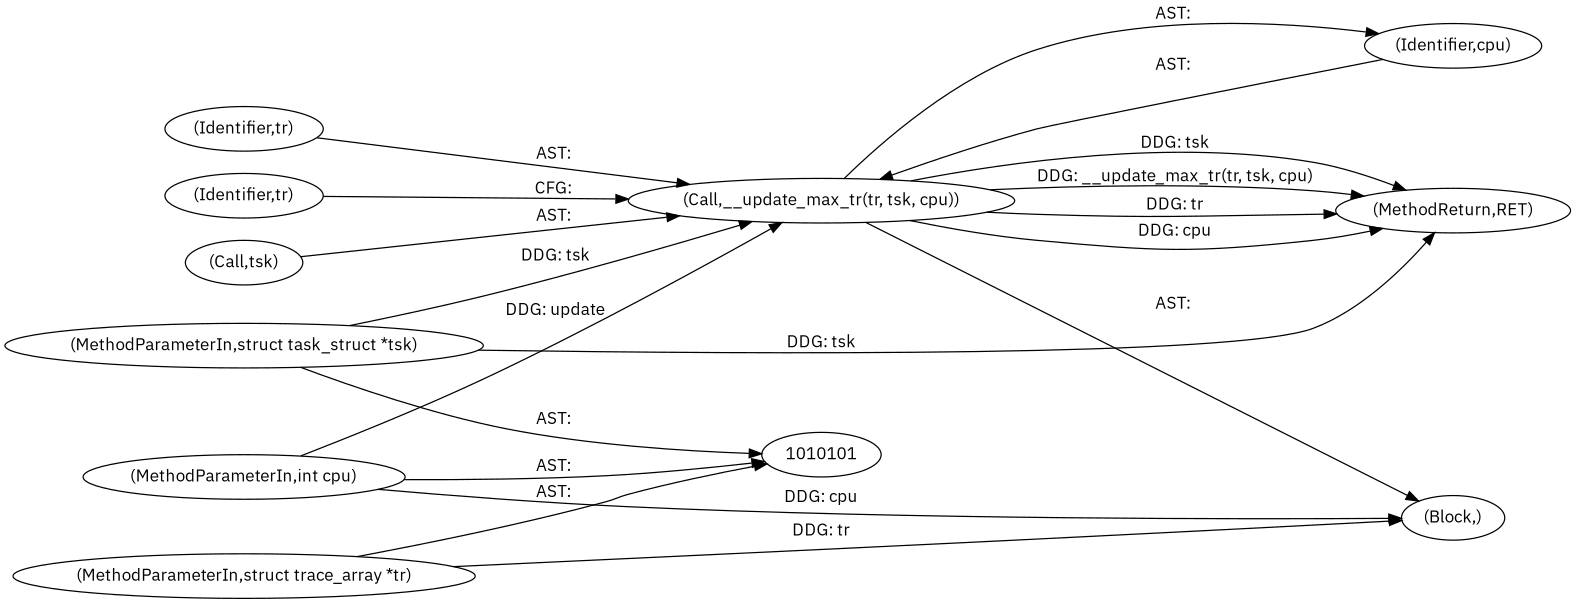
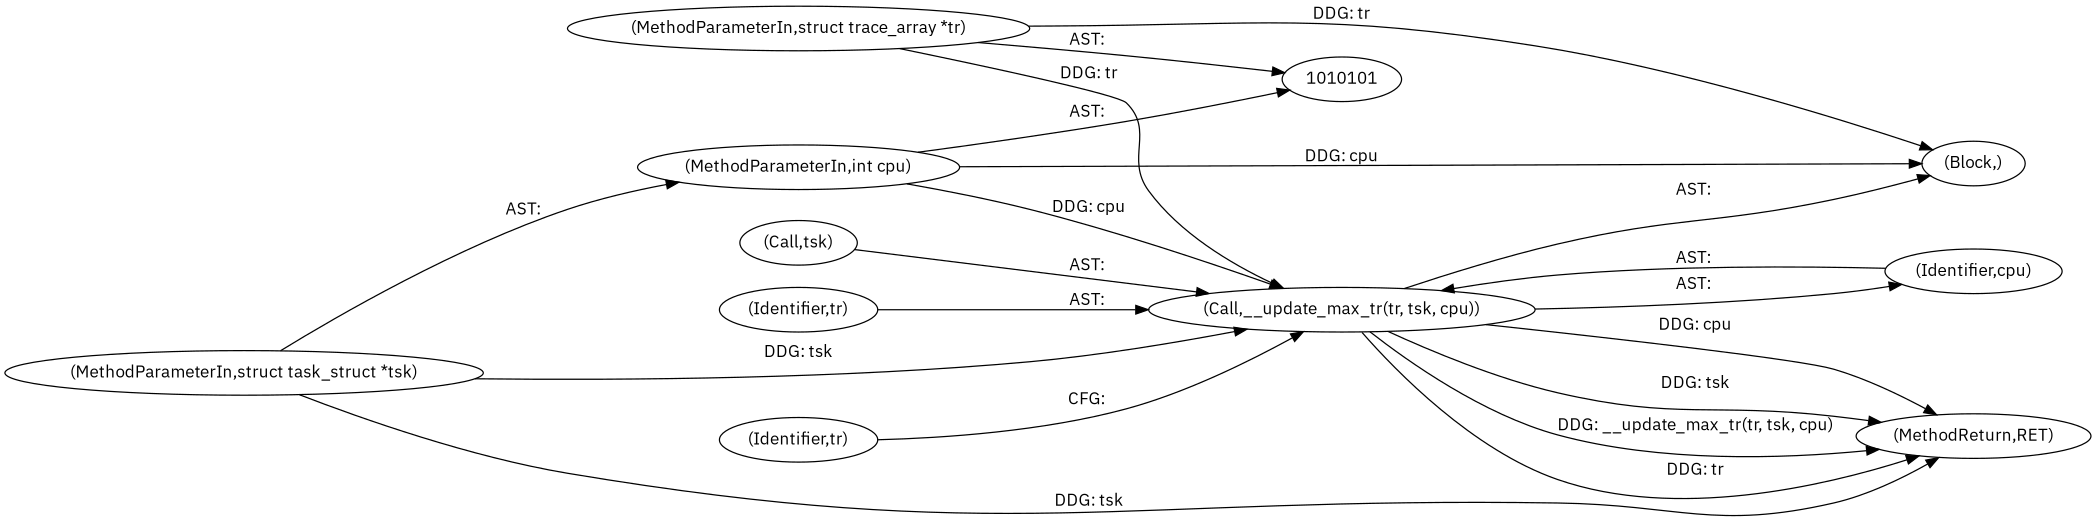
edge "(MethodParameterIn,struct trace_array *tr)" -> "(Call,__update_max_tr(tr, tsk, cpu))": added, label "DDG: tr"
edge "(MethodParameterIn,int cpu)" -> "(Call,__update_max_tr(tr, tsk, cpu))": label "DDG: update" -> "DDG: cpu"
edge "(MethodParameterIn,struct task_struct *tsk)" -> "1010101": now "(MethodParameterIn,struct task_struct *tsk)" -> "(MethodParameterIn,int cpu)"
